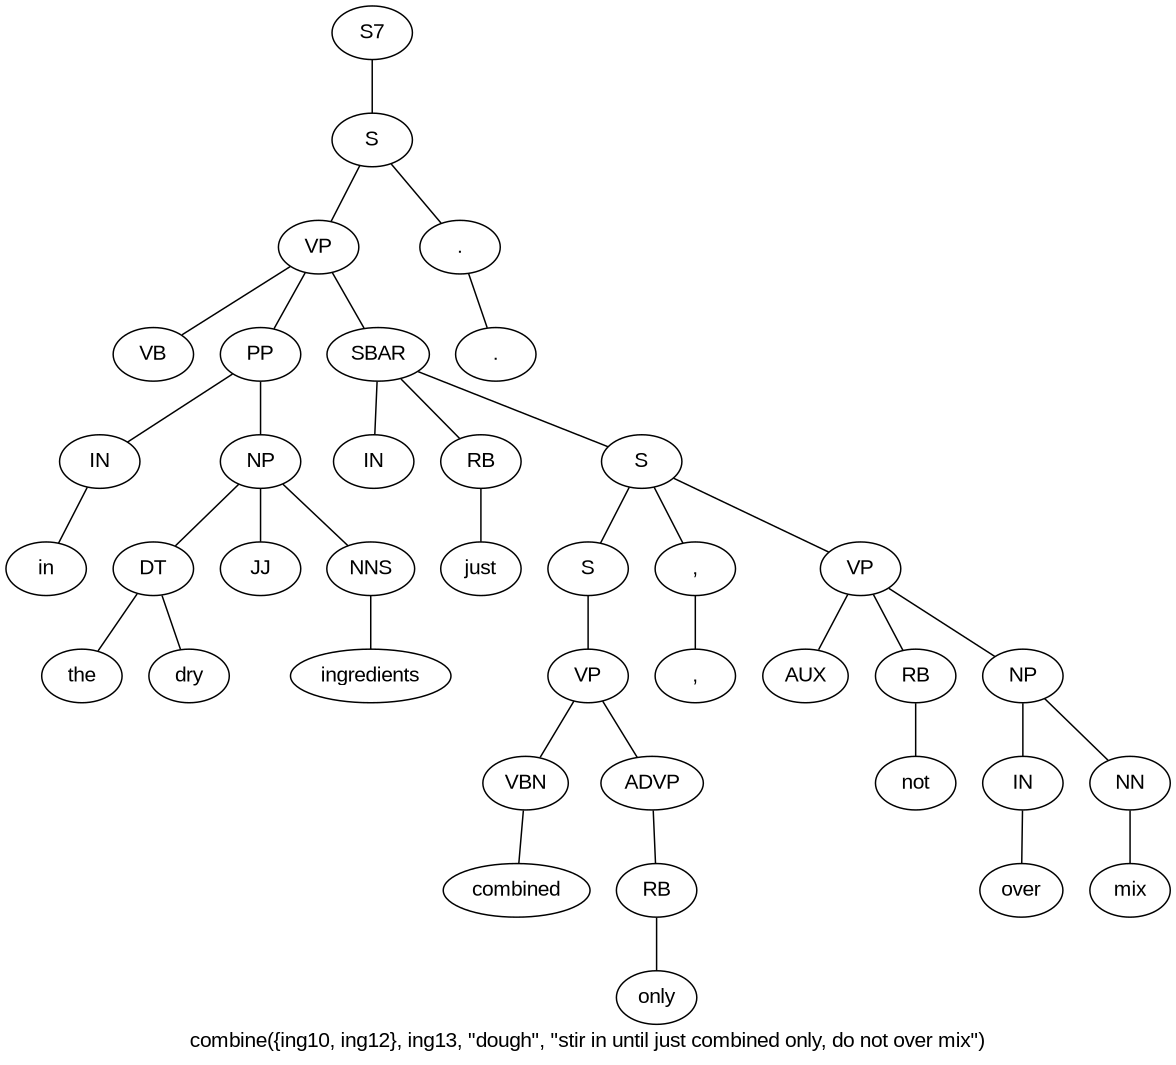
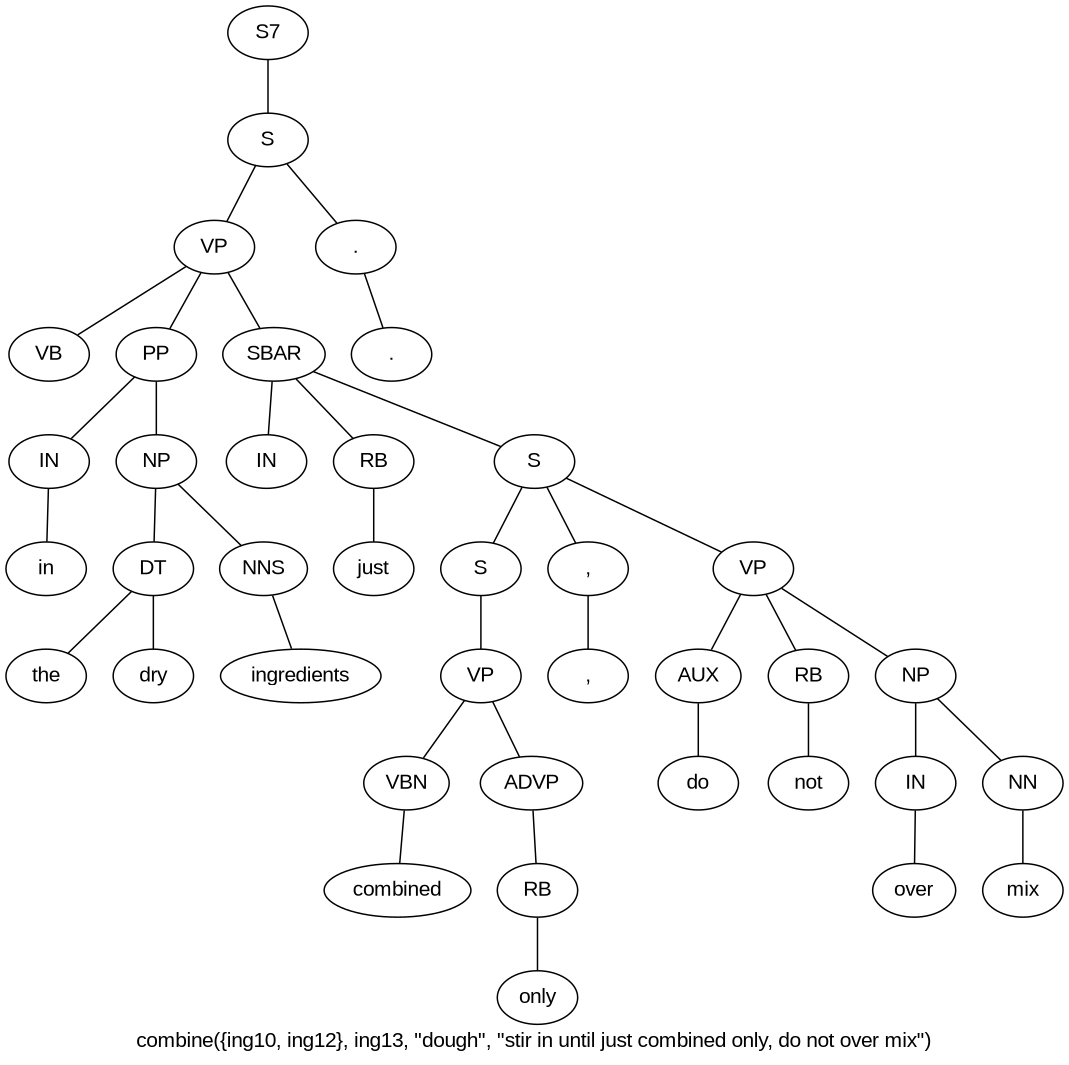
node "JJ": removed
node "do": added
